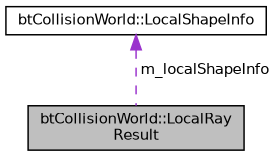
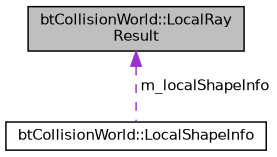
edge "btCollisionWorld::LocalRay Result" -> "btCollisionWorld::LocalShapeInfo": reversed
